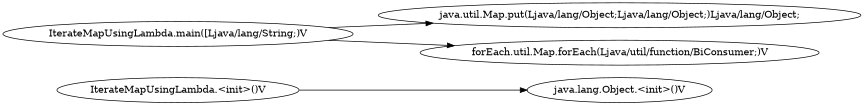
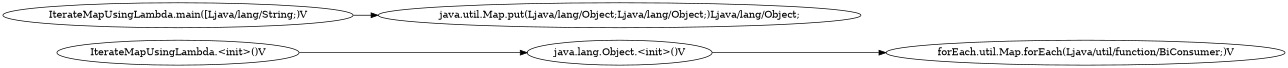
edge "IterateMapUsingLambda.main([Ljava/lang/String;)V" -> "forEach.util.Map.forEach(Ljava/util/function/BiConsumer;)V": now "java.lang.Object.<init>()V" -> "forEach.util.Map.forEach(Ljava/util/function/BiConsumer;)V"
